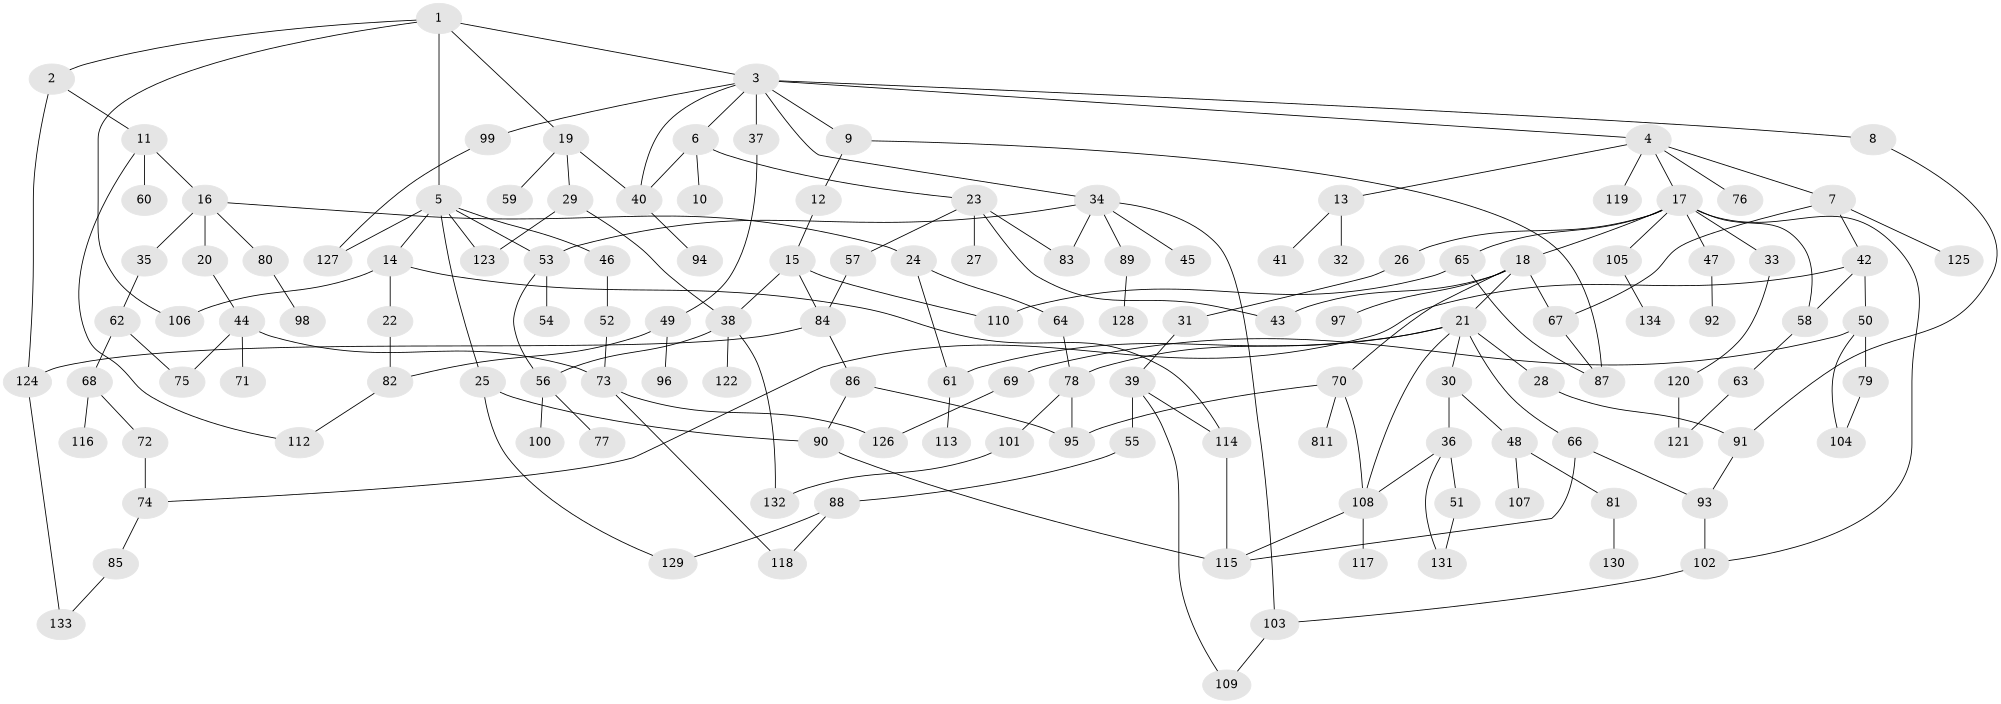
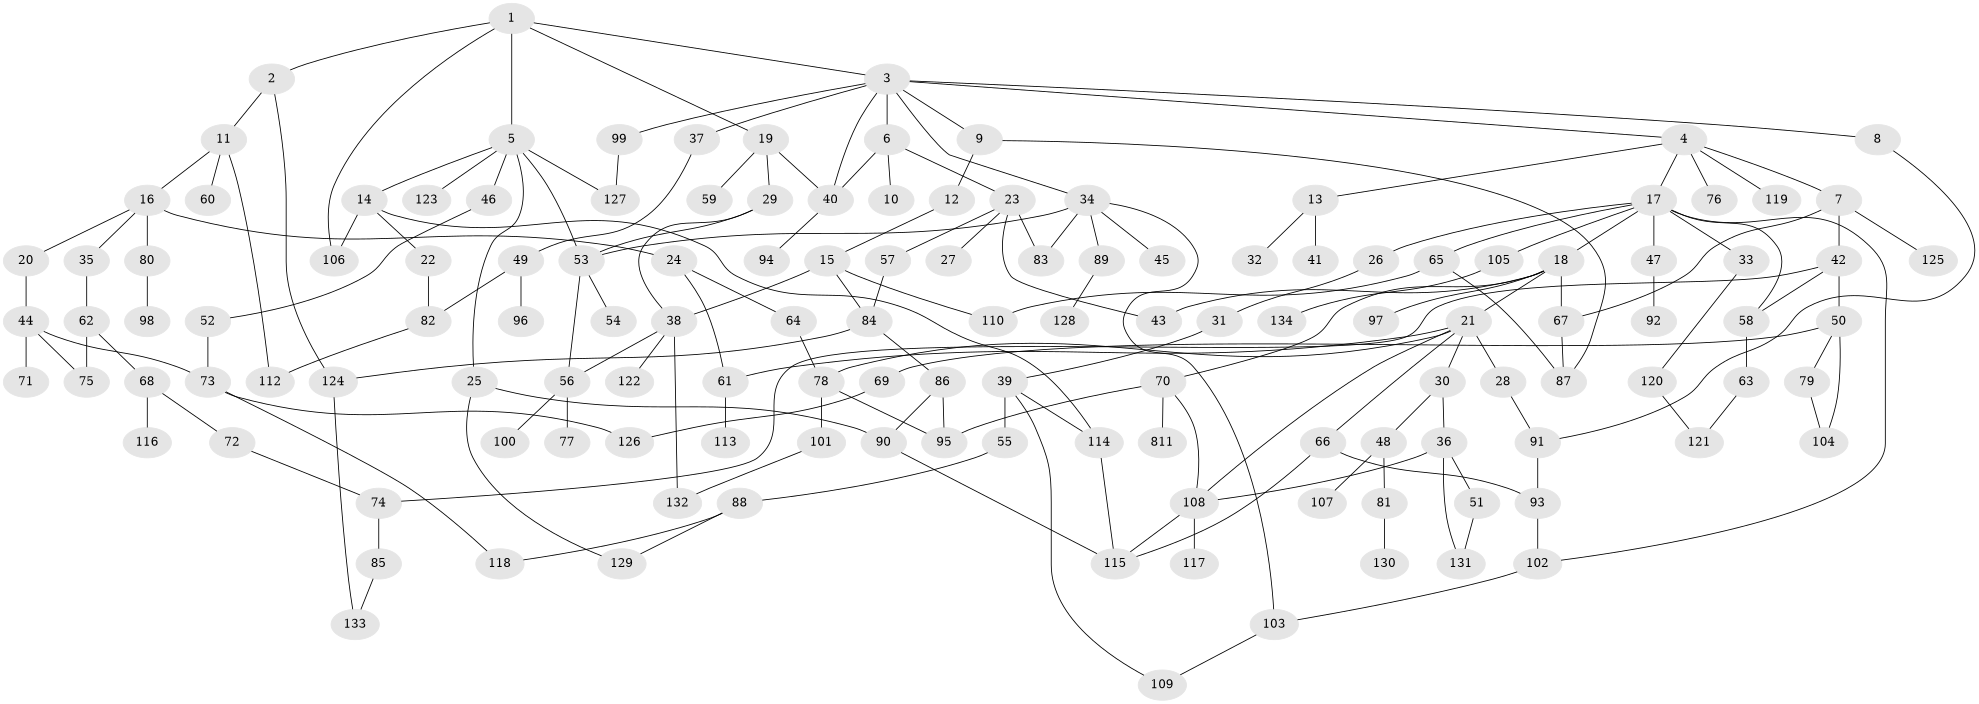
edge "29" -- "123": now "29" -- "53"
